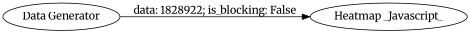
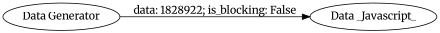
node "Heatmap _Javascript_": label "Heatmap _Javascript_" -> "Data _Javascript_"
